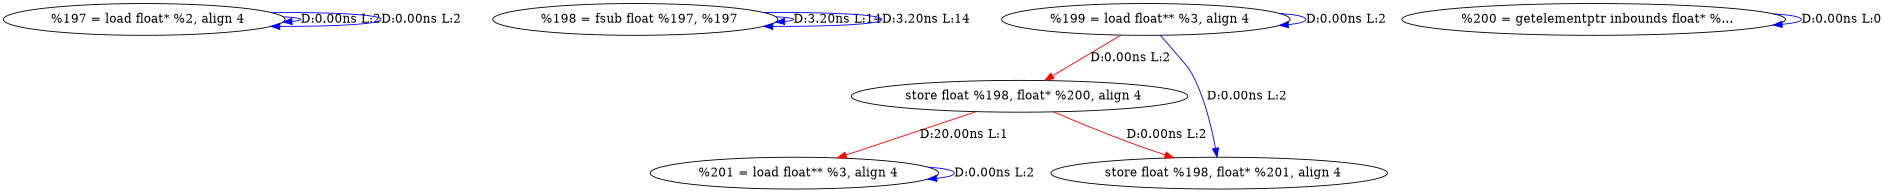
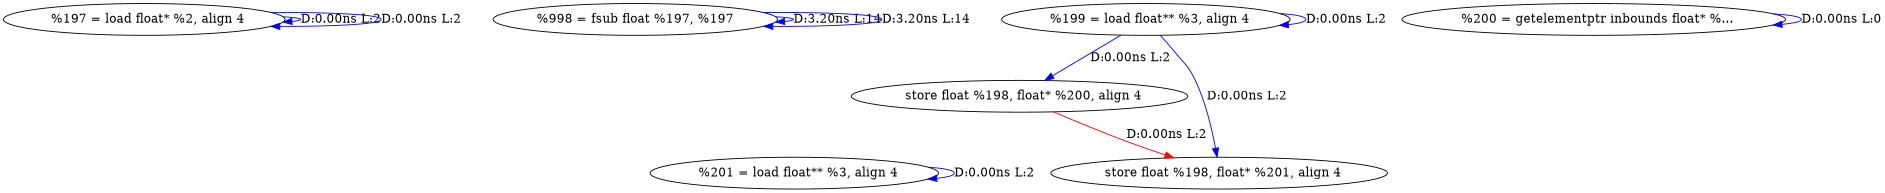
node "%198 = fsub float %197, %197": label "%198 = fsub float %197, %197" -> "%998 = fsub float %197, %197"
edge "%199 = load float** %3, align 4" -> "store float %198, float* %200, align 4": color red -> blue
edge "store float %198, float* %200, align 4" -> "%201 = load float** %3, align 4": removed, label "D:20.00ns L:1"
